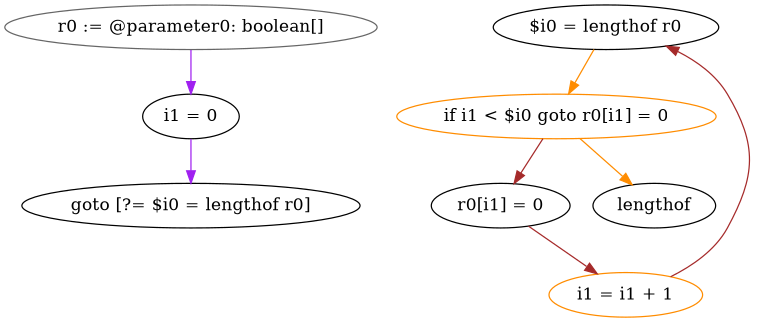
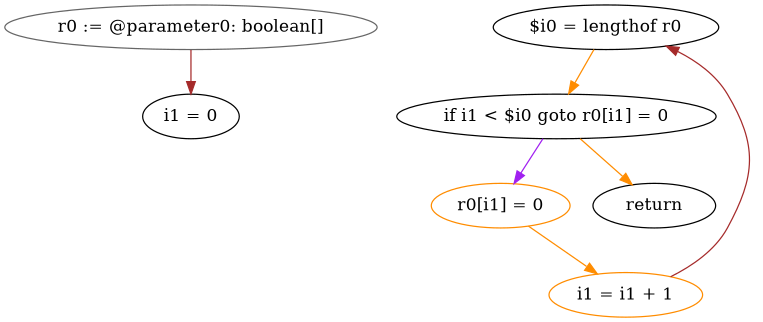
edge "r0 := @parameter0: boolean[]" -> "i1 = 0": color purple -> brown
node "if i1 < $i0 goto r0[i1] = 0": color darkorange -> black
edge "if i1 < $i0 goto r0[i1] = 0" -> "r0[i1] = 0": color brown -> purple
node "goto [?= $i0 = lengthof r0]": removed
node "r0[i1] = 0": color black -> darkorange
node "lengthof": label "lengthof" -> "return"
edge "r0[i1] = 0" -> "i1 = i1 + 1": color brown -> darkorange
